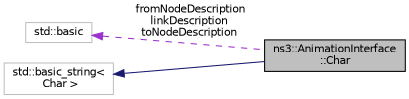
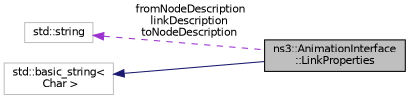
node "std::basic": label "std::basic" -> "std::string"
node "ns3::AnimationInterface ::Char": label "ns3::AnimationInterface ::Char" -> "ns3::AnimationInterface ::LinkProperties"
